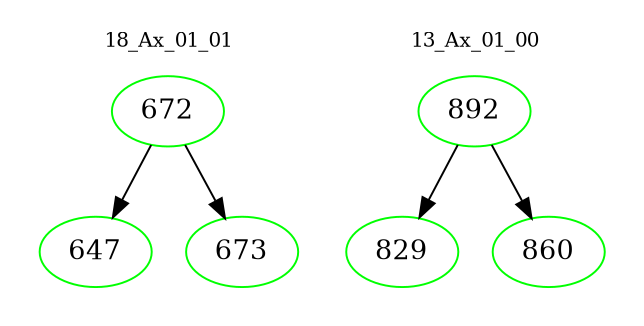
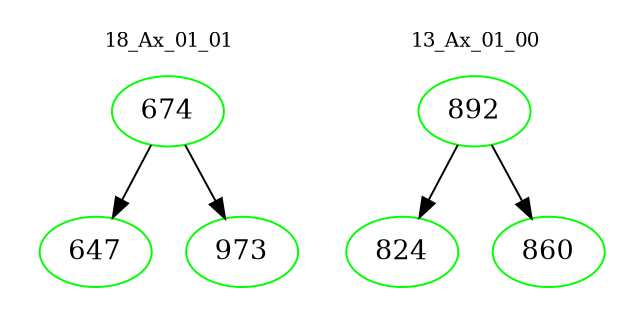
node "672": label "672" -> "674"
node "673": label "673" -> "973"
node "829": label "829" -> "824"
